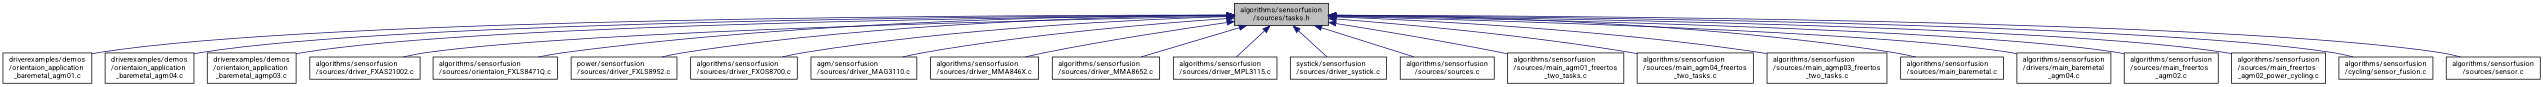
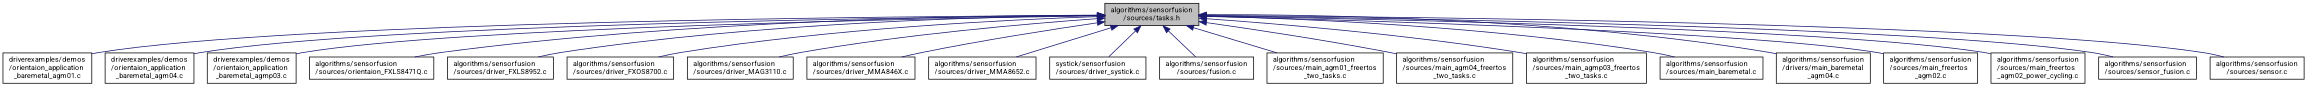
node "algorithms/sensorfusion /sources/driver_FXAS21002.c": removed
node "power/sensorfusion /sources/driver_FXLS8952.c": label "power/sensorfusion /sources/driver_FXLS8952.c" -> "algorithms/sensorfusion /sources/driver_FXLS8952.c"
node "agm/sensorfusion /sources/driver_MAG3110.c": label "agm/sensorfusion /sources/driver_MAG3110.c" -> "algorithms/sensorfusion /sources/driver_MAG3110.c"
node "algorithms/sensorfusion /sources/driver_MPL3115.c": removed
node "algorithms/sensorfusion /sources/sources.c": label "algorithms/sensorfusion /sources/sources.c" -> "algorithms/sensorfusion /sources/fusion.c"
node "algorithms/sensorfusion /cycling/sensor_fusion.c": label "algorithms/sensorfusion /cycling/sensor_fusion.c" -> "algorithms/sensorfusion /sources/sensor_fusion.c"
